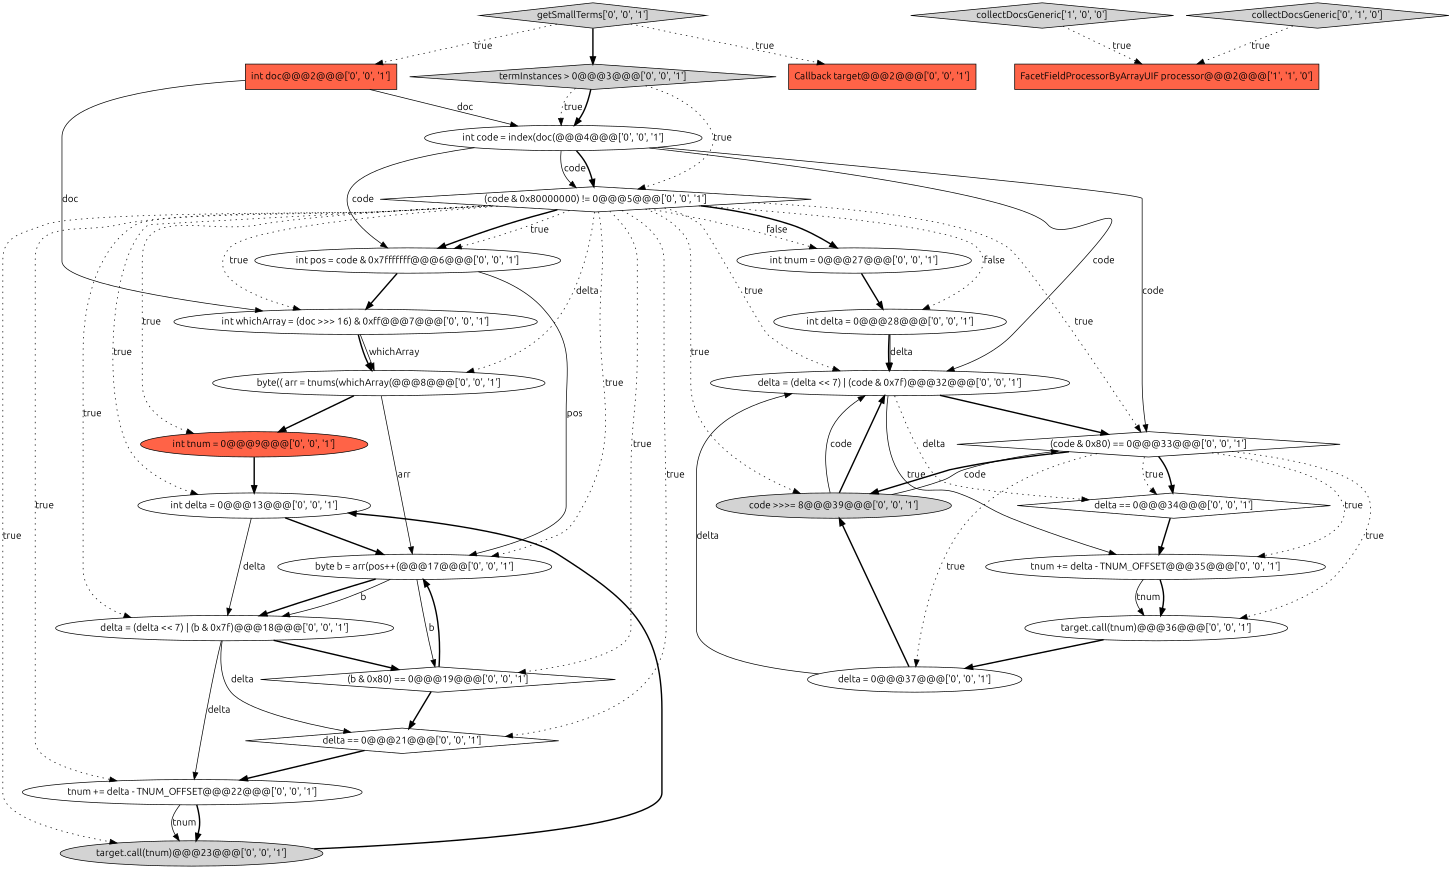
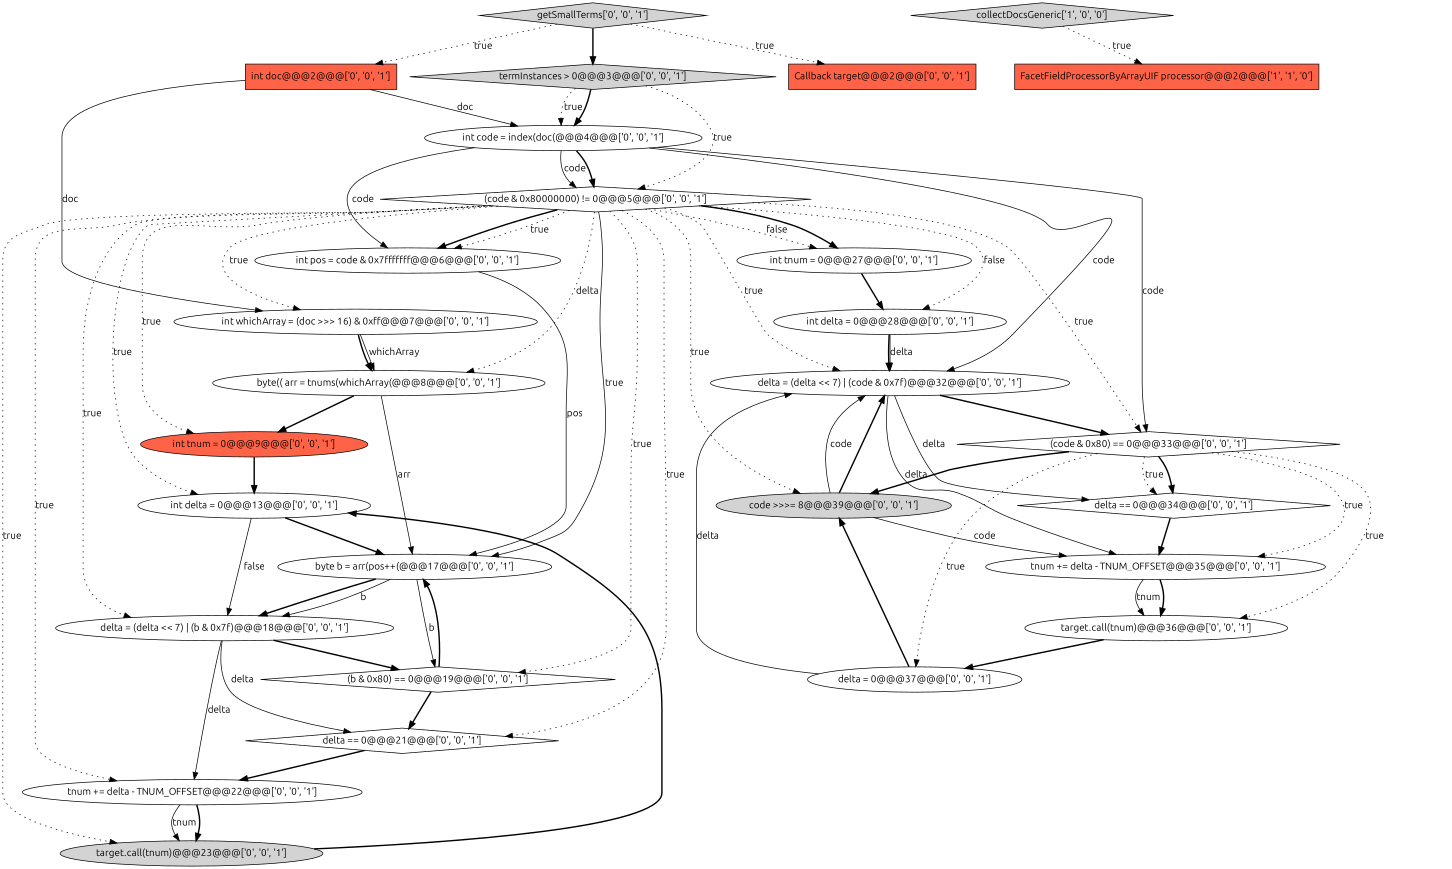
node "collectDocsGeneric['0', '1', '0']": removed
edge "int pos = code & 0x7fffffff@@@6@@@['0', '0', '1']" -> "int whichArray = (doc >>> 16) & 0xff@@@7@@@['0', '0', '1']": removed
edge "(code & 0x80000000) != 0@@@5@@@['0', '0', '1']" -> "byte b = arr(pos++(@@@17@@@['0', '0', '1']": style dotted -> solid
edge "code >>>= 8@@@39@@@['0', '0', '1']" -> "(code & 0x80) == 0@@@33@@@['0', '0', '1']": now "code >>>= 8@@@39@@@['0', '0', '1']" -> "tnum += delta - TNUM_OFFSET@@@35@@@['0', '0', '1']"
edge "delta = (delta << 7) | (code & 0x7f)@@@32@@@['0', '0', '1']" -> "tnum += delta - TNUM_OFFSET@@@35@@@['0', '0', '1']": label "true" -> "delta"
edge "delta = (delta << 7) | (code & 0x7f)@@@32@@@['0', '0', '1']" -> "delta == 0@@@34@@@['0', '0', '1']": style dotted -> solid
edge "int delta = 0@@@13@@@['0', '0', '1']" -> "delta = (delta << 7) | (b & 0x7f)@@@18@@@['0', '0', '1']": label "delta" -> "false"
